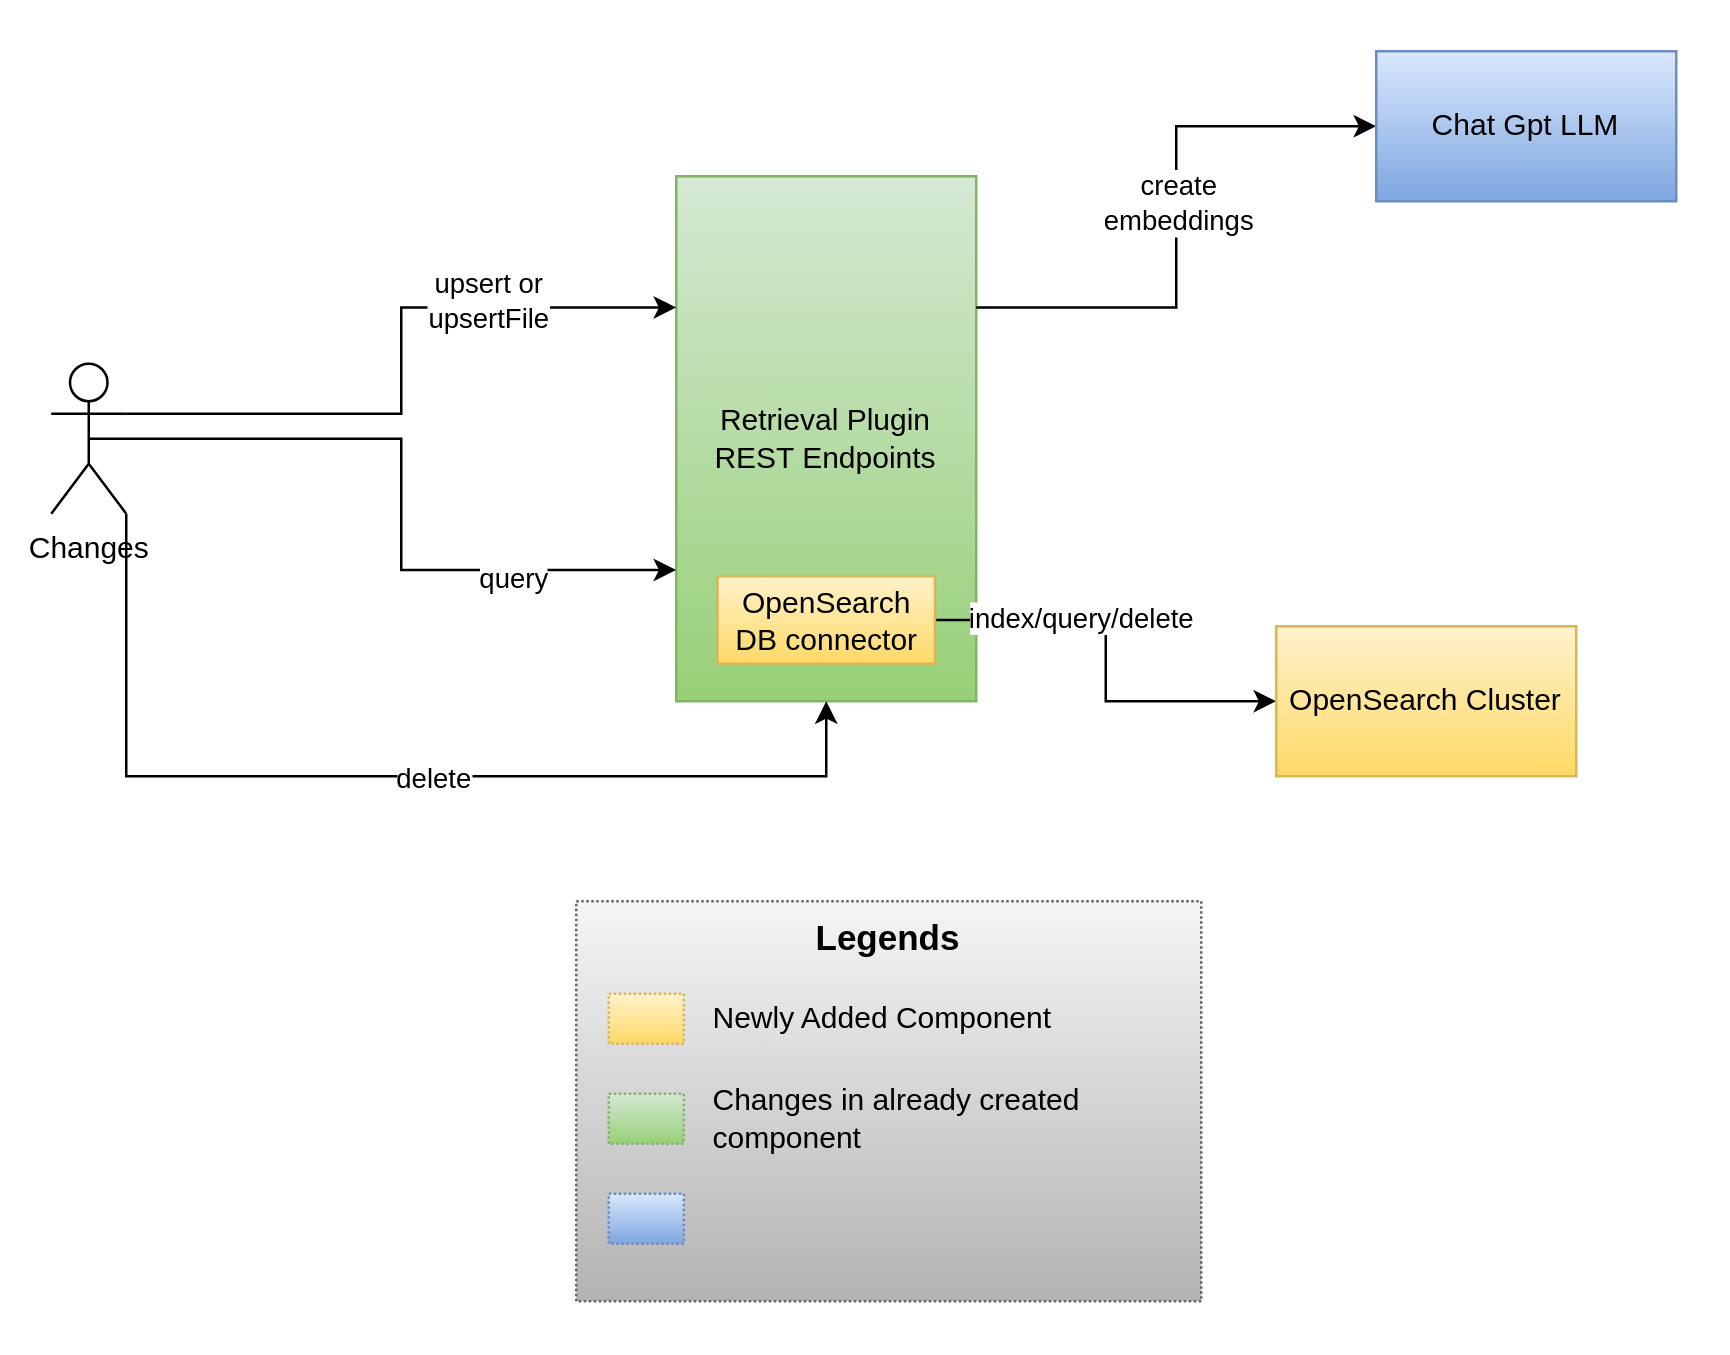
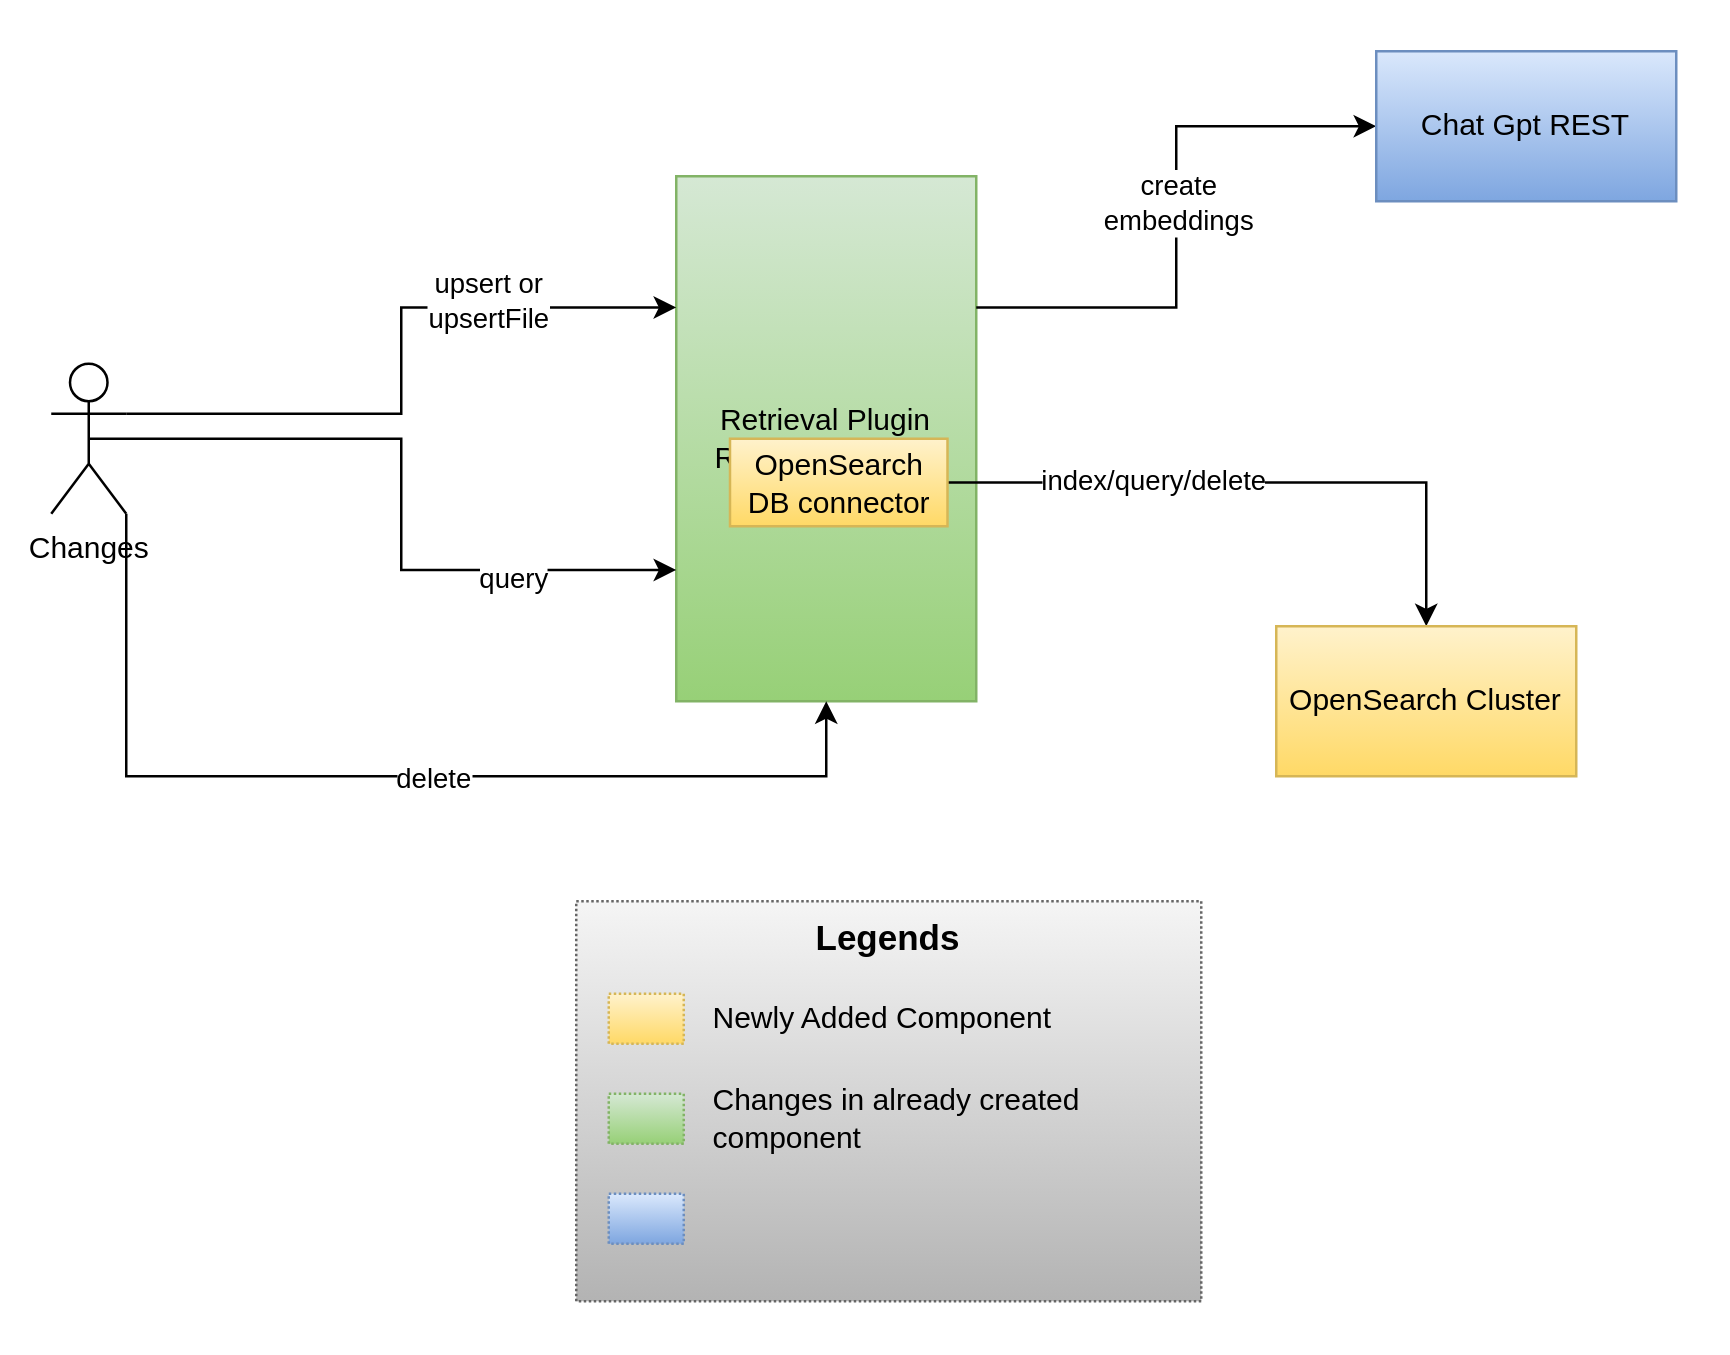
node "Chat Gpt LLM": label "Chat Gpt LLM" -> "Chat Gpt REST"
node "OpenSearch DB connector": moved (826, 620) -> (839, 483)
